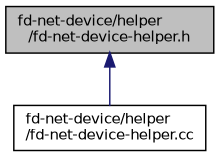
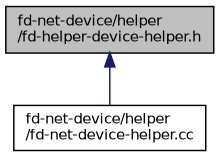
node "fd-net-device/helper /fd-net-device-helper.h": label "fd-net-device/helper /fd-net-device-helper.h" -> "fd-net-device/helper /fd-helper-device-helper.h"
